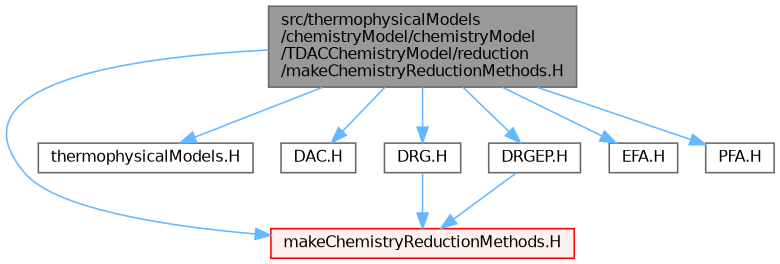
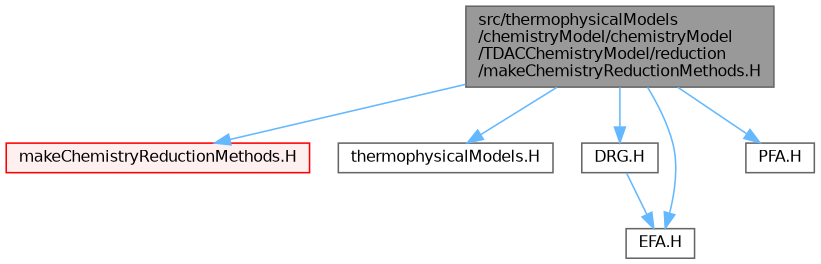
node "DAC.H": removed
node "DRGEP.H": removed
edge "DRG.H" -> "makeChemistryReductionMethods.H": now "DRG.H" -> "EFA.H"
